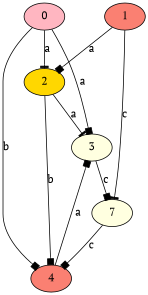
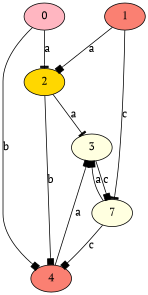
edge "0" -> "3": now "7" -> "3"
